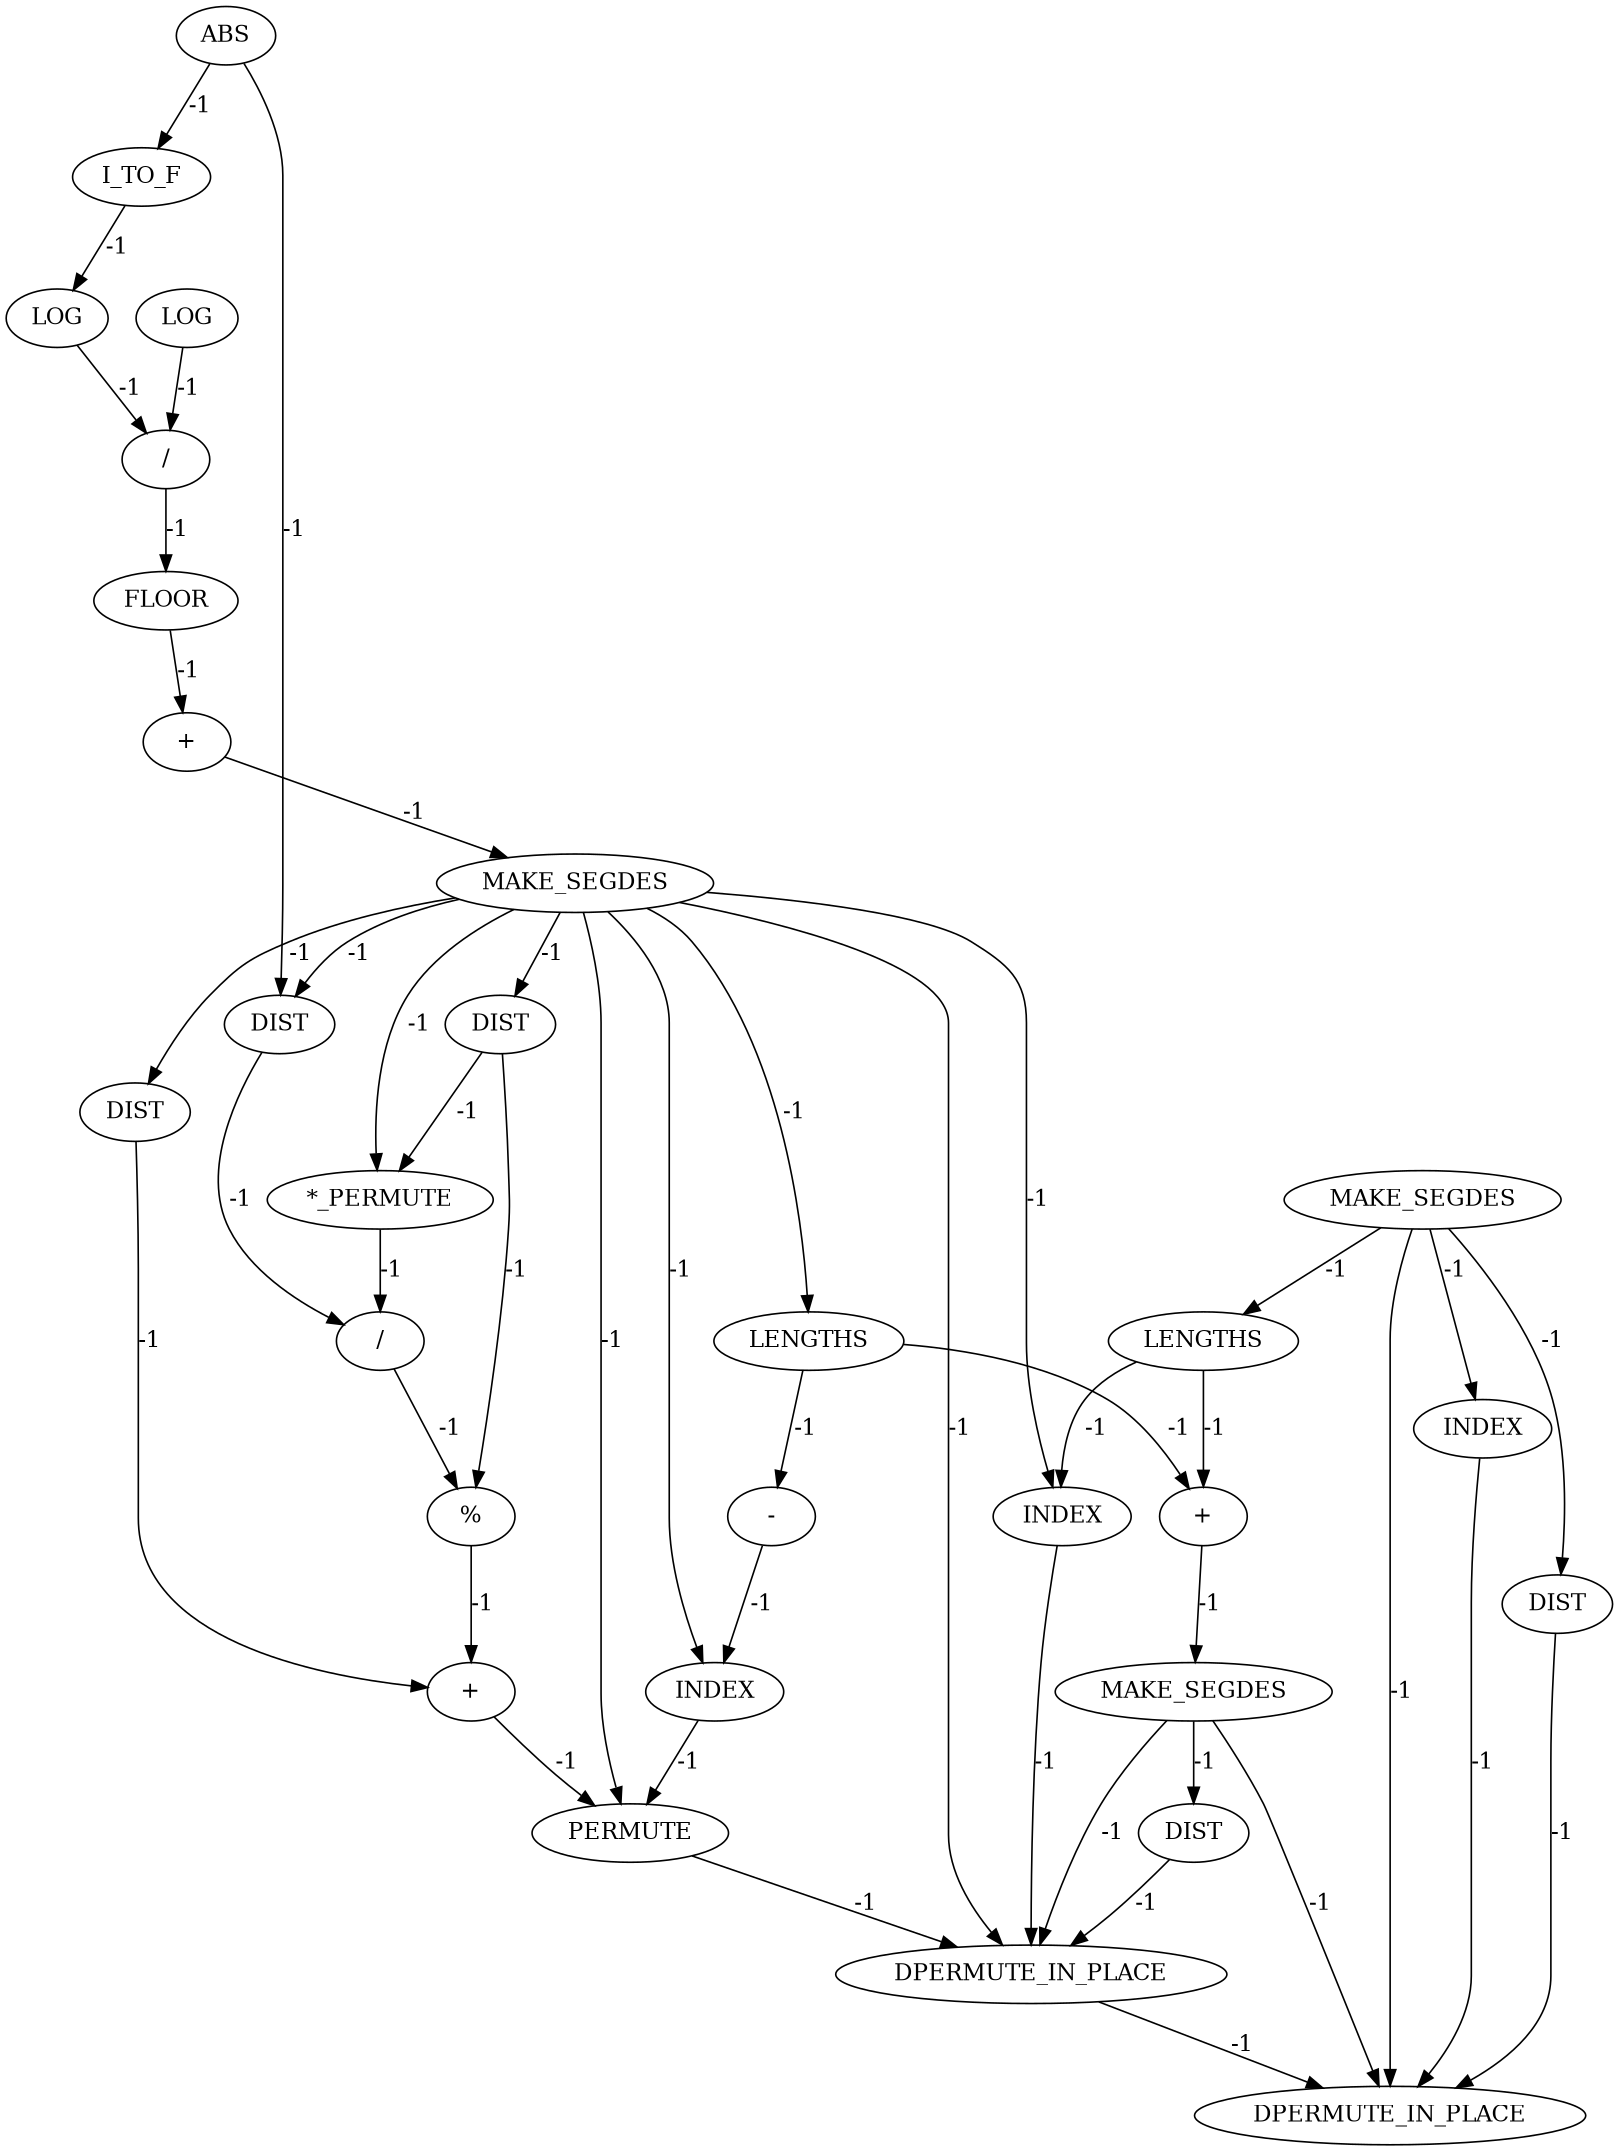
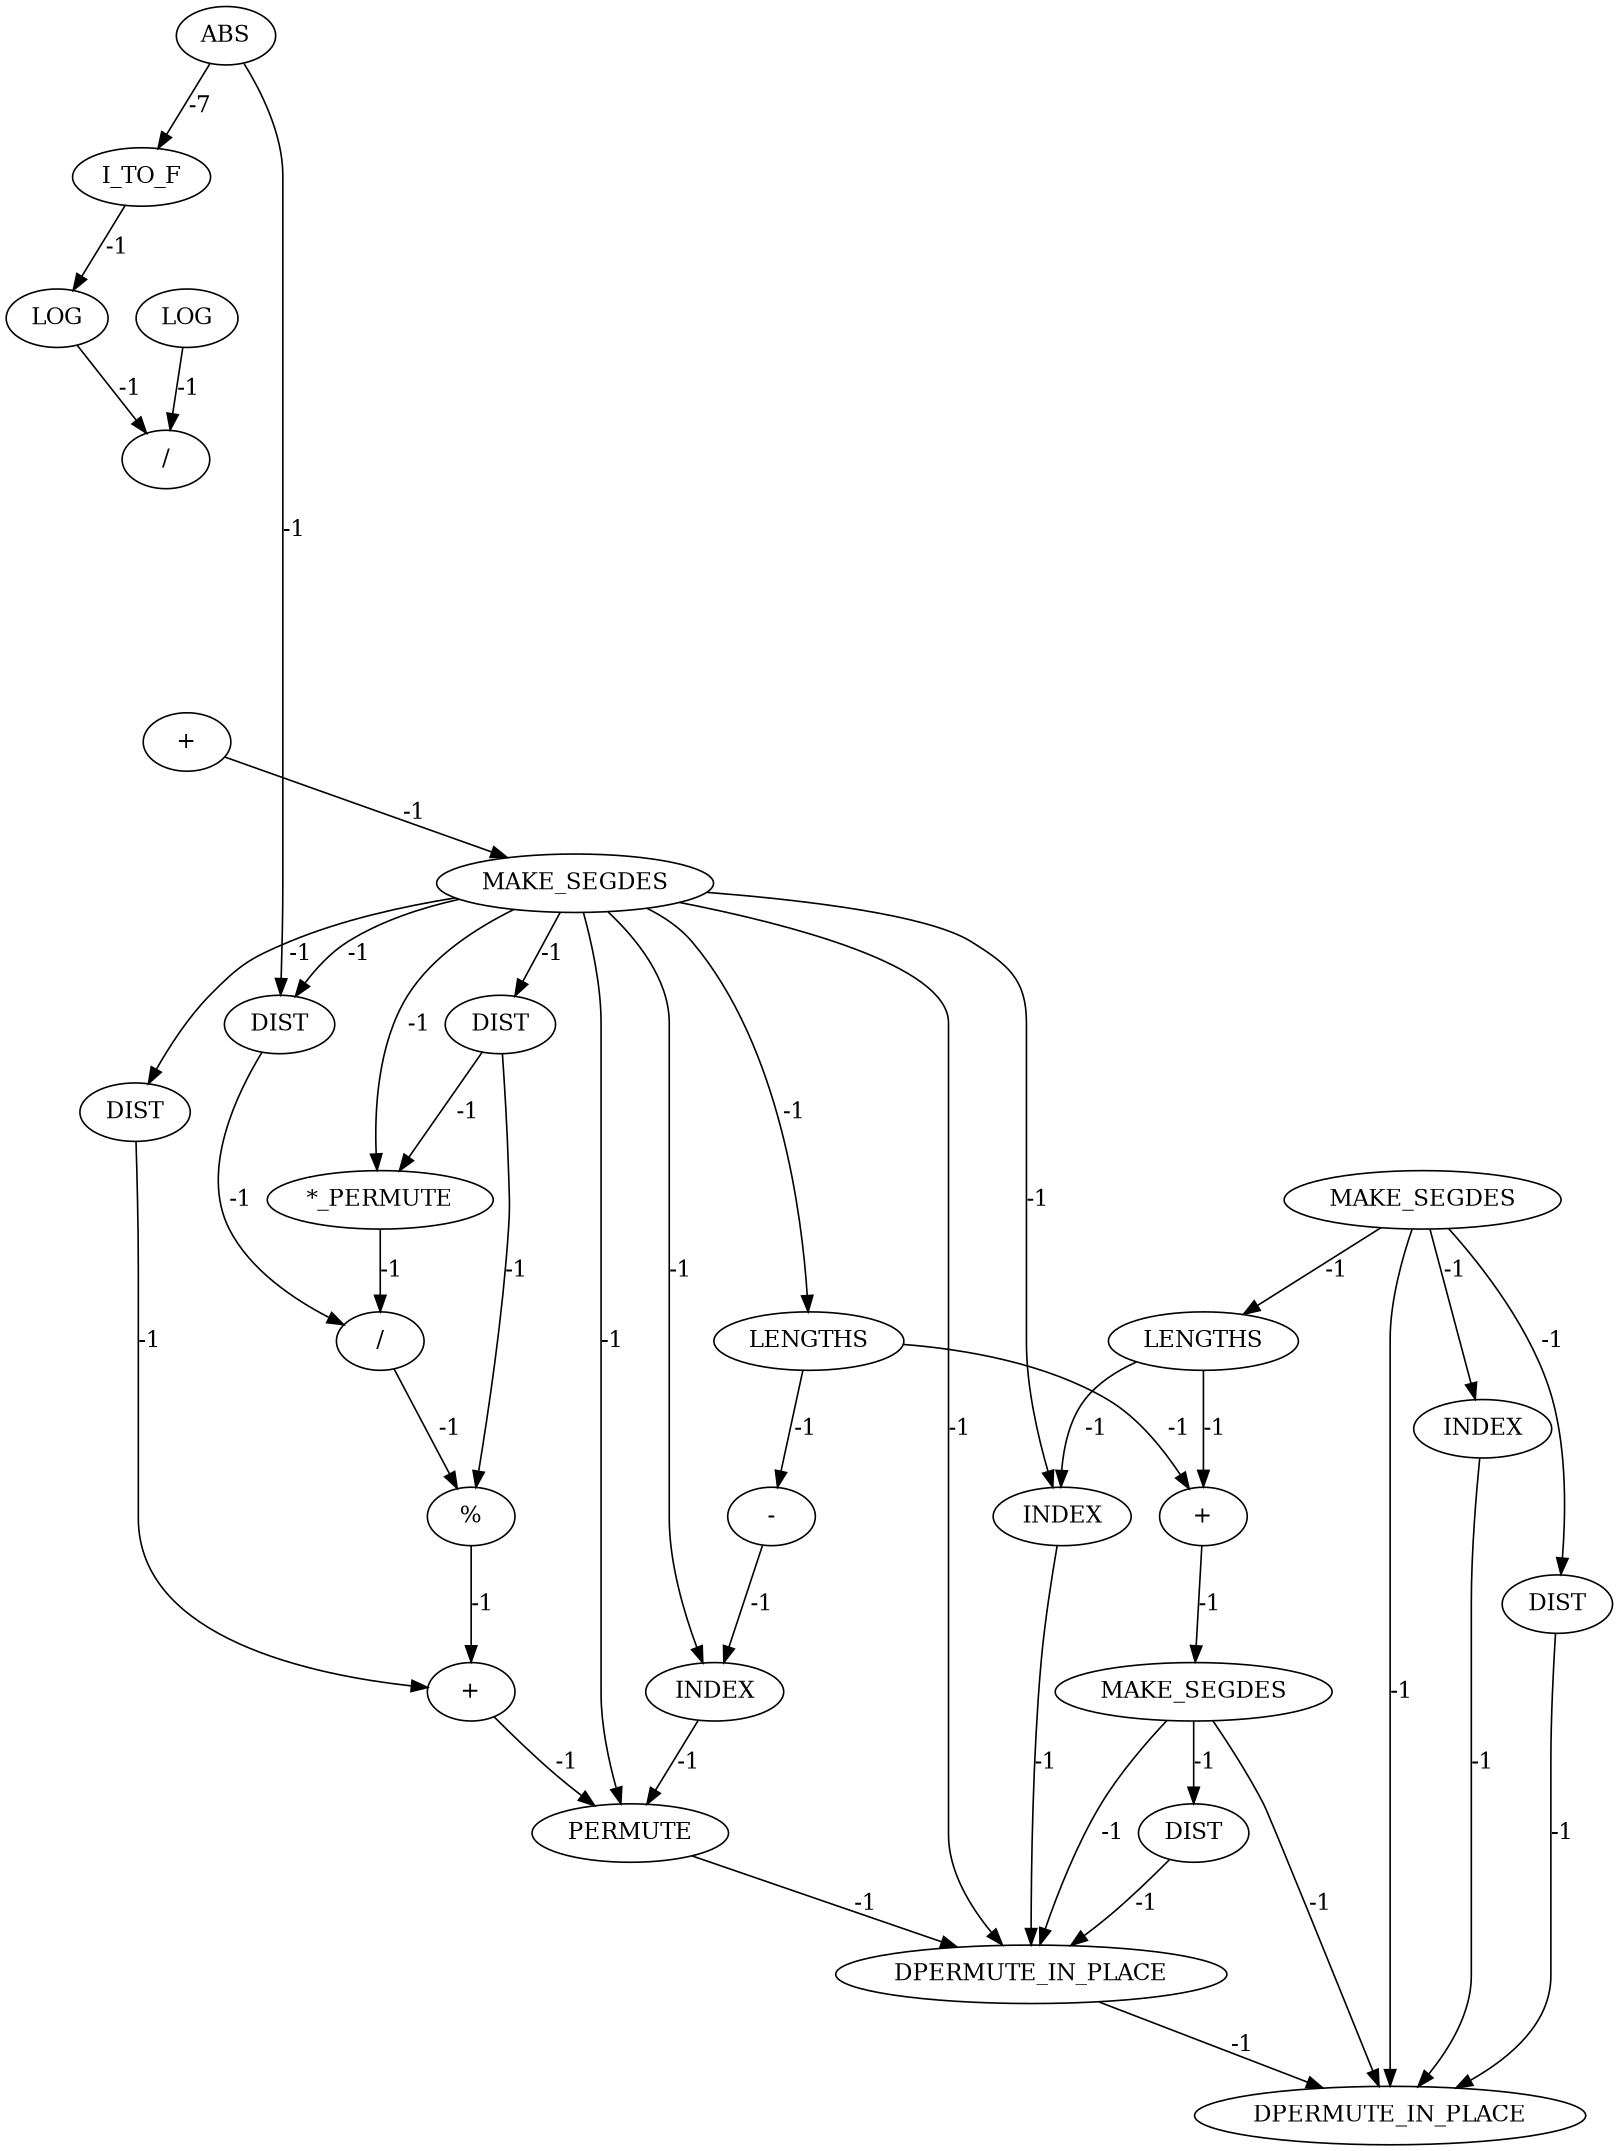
edge "ABS" -> "I_TO_F": label "-1" -> "-7"
node "FLOOR": removed
